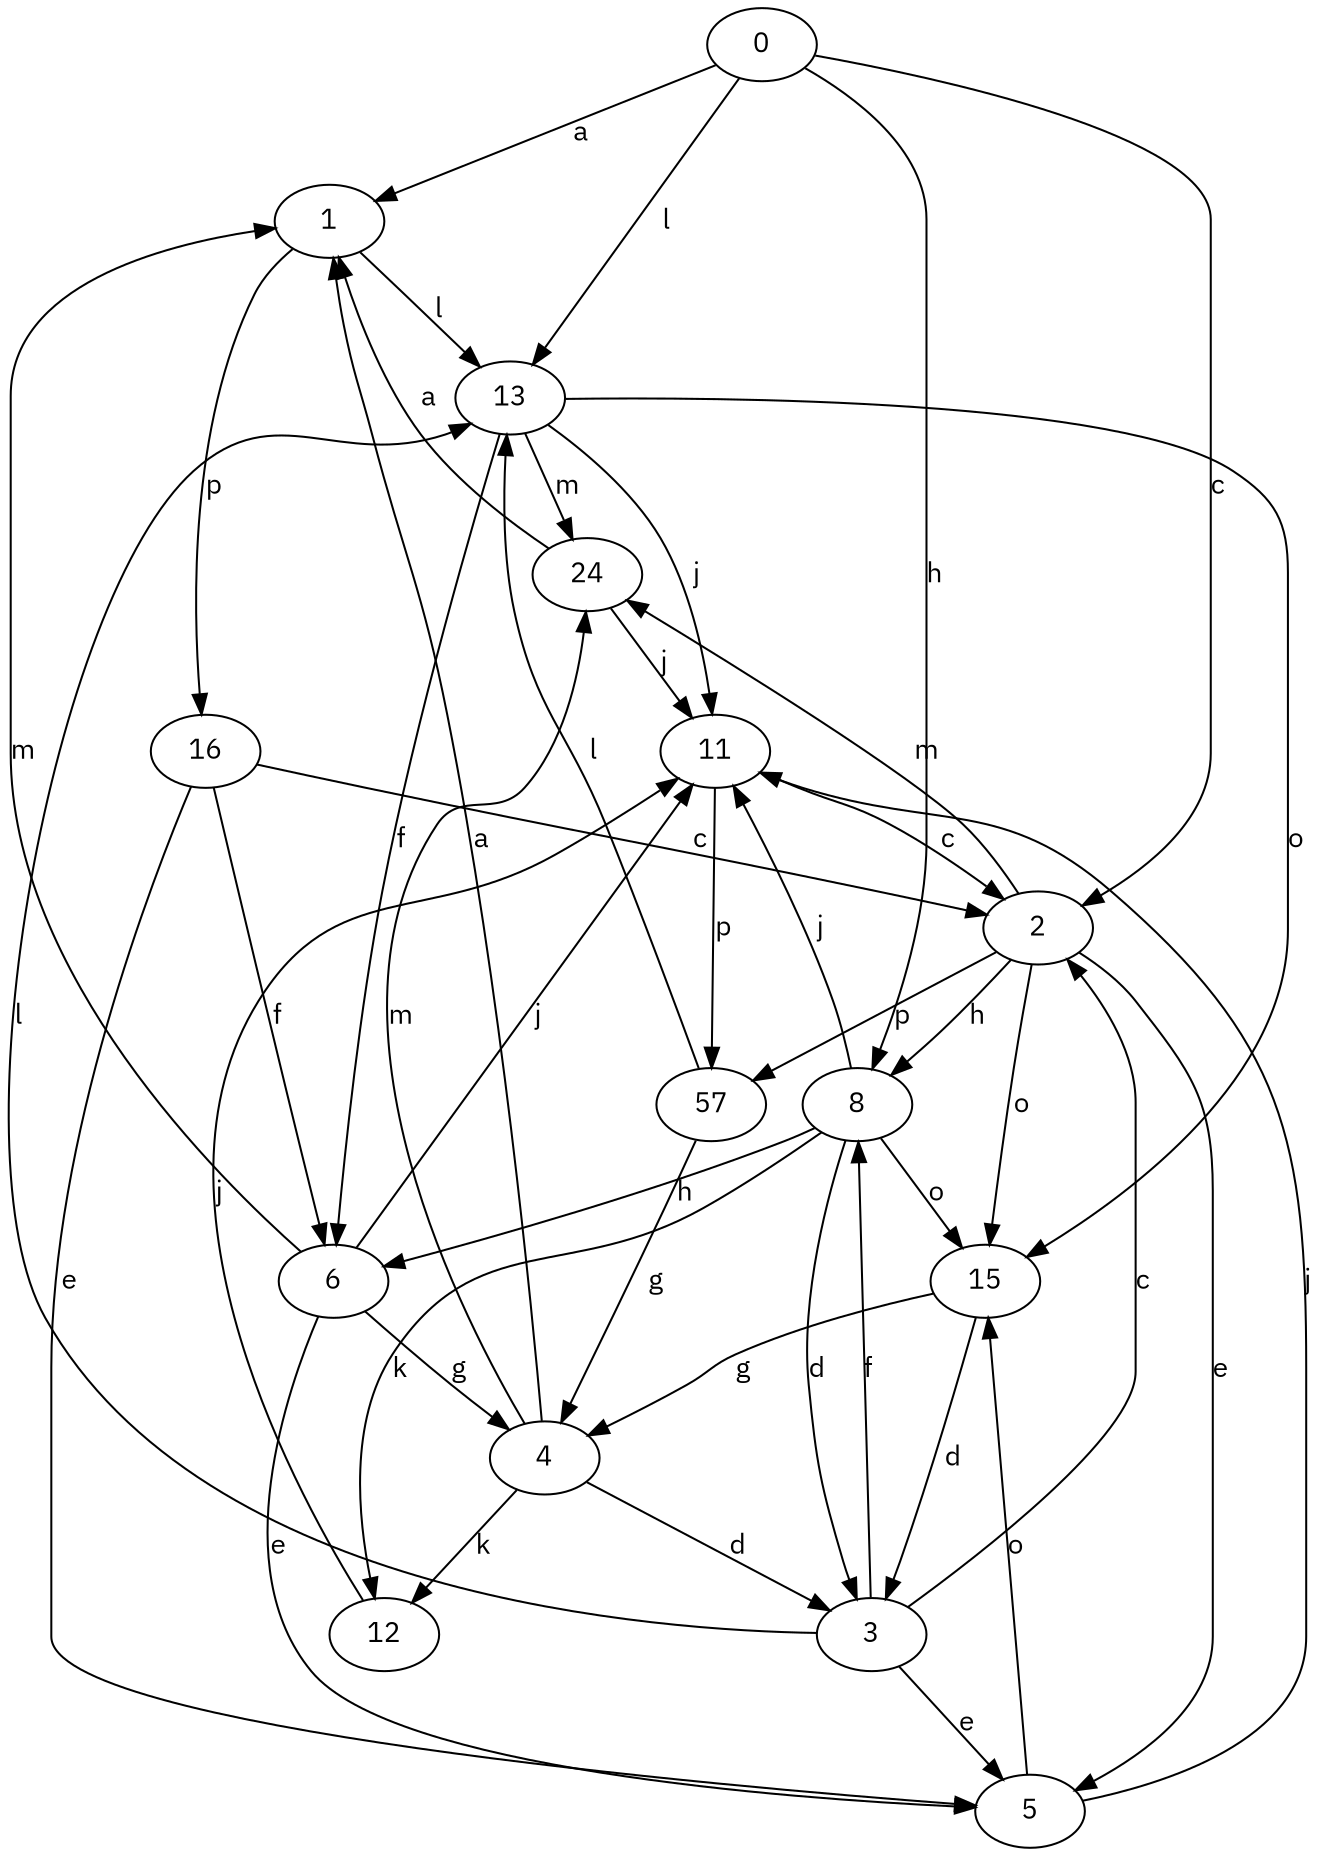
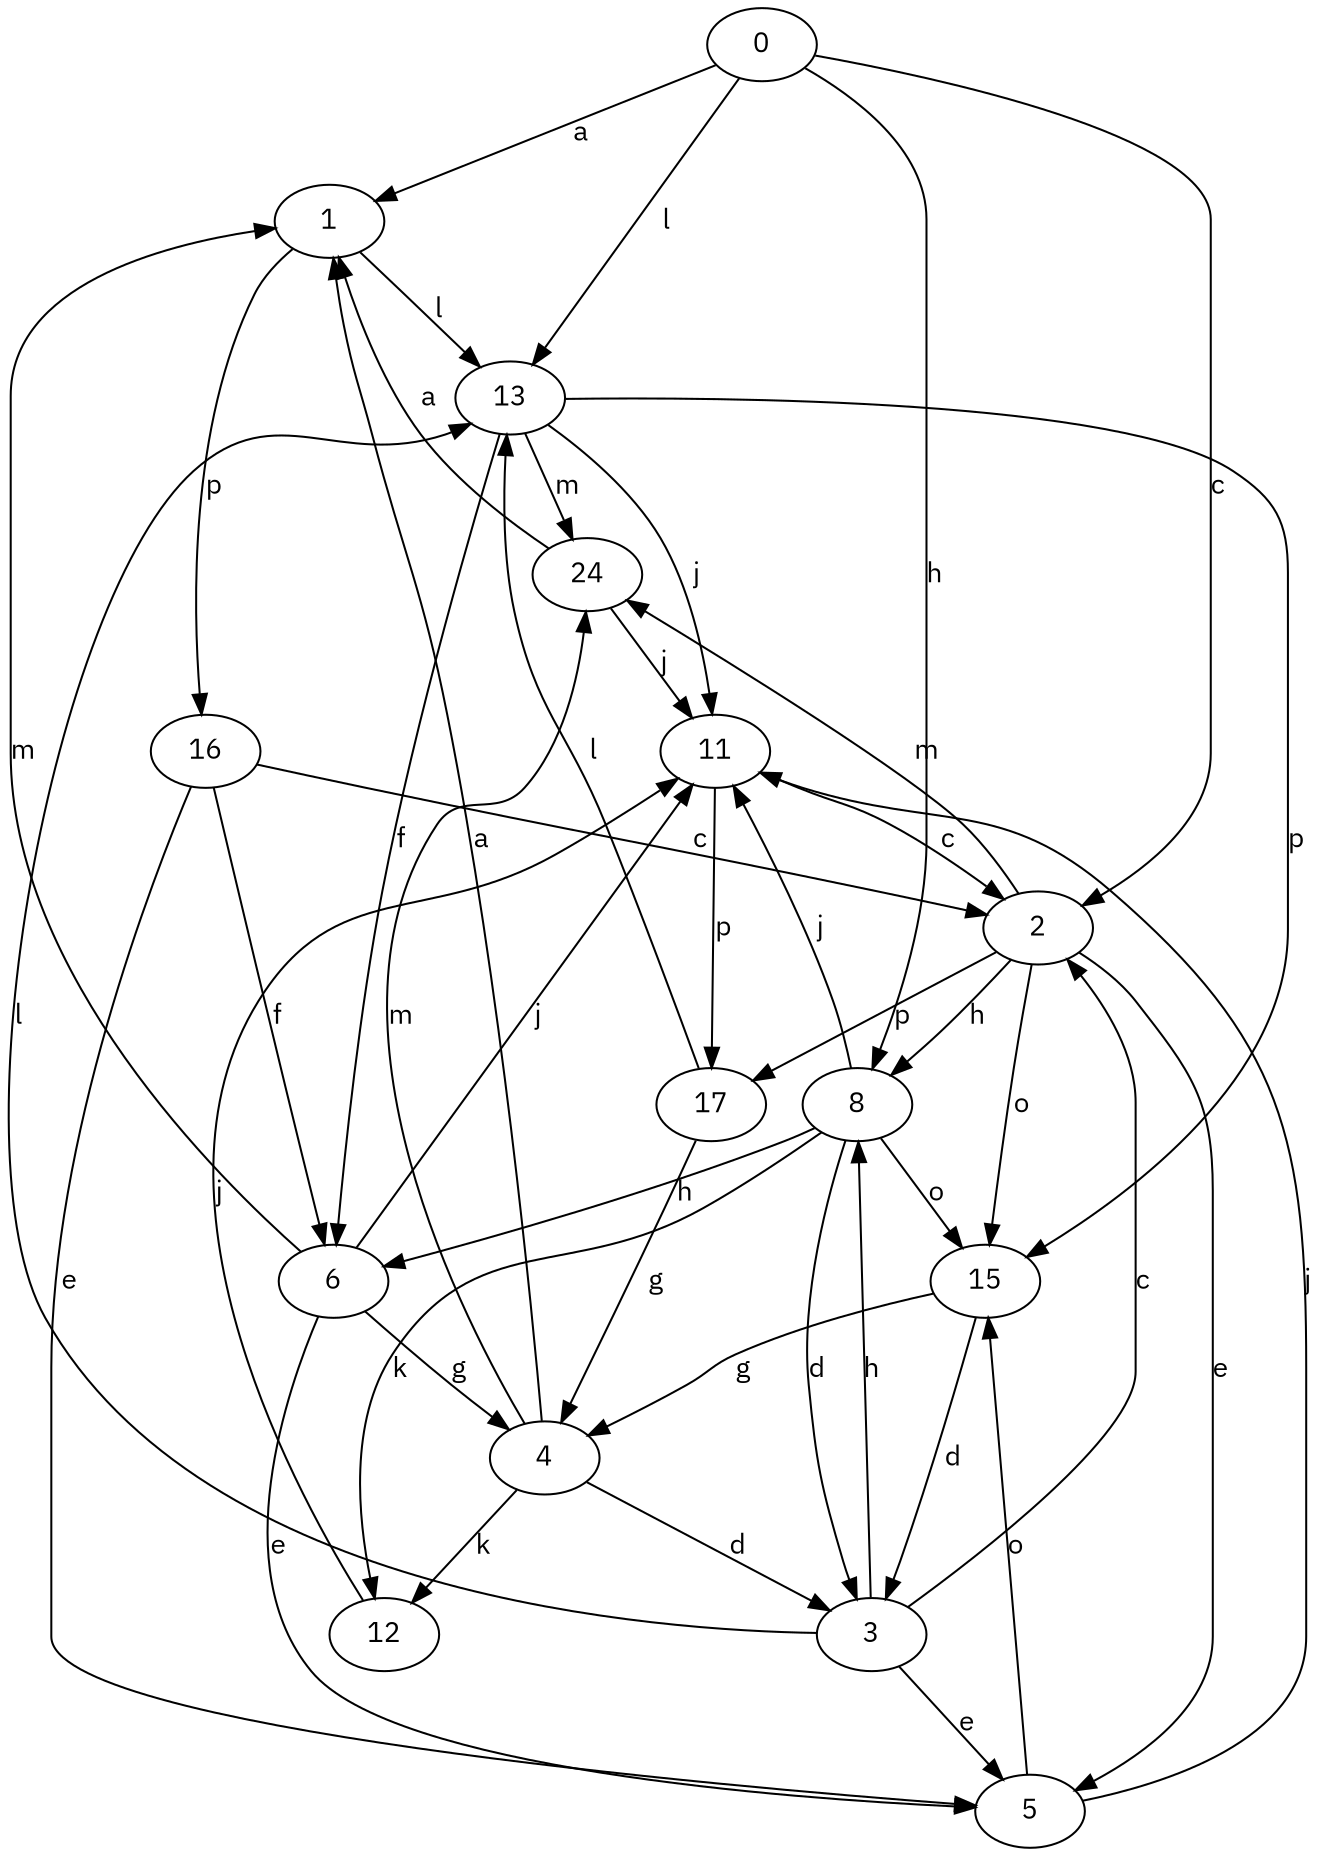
edge "13" -> "15": label "o" -> "p"
node "57": label "57" -> "17"
edge "3" -> "8": label "f" -> "h"
